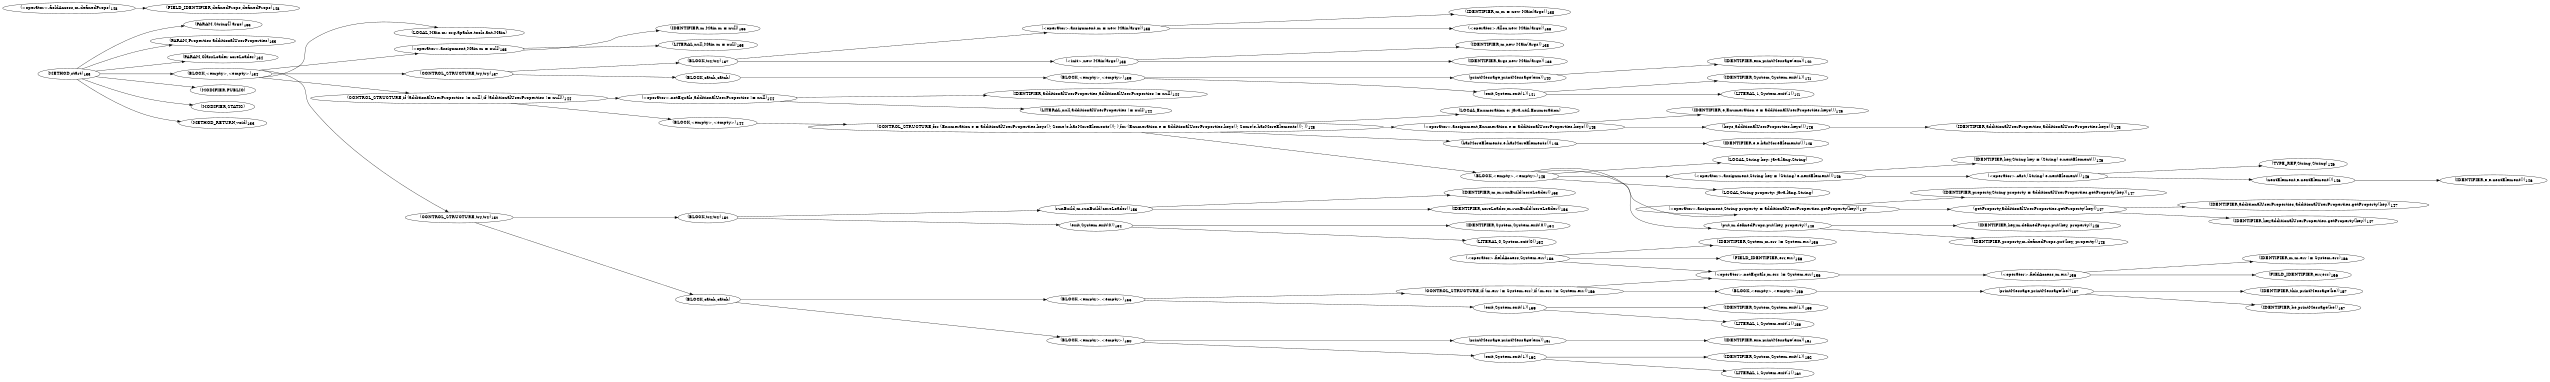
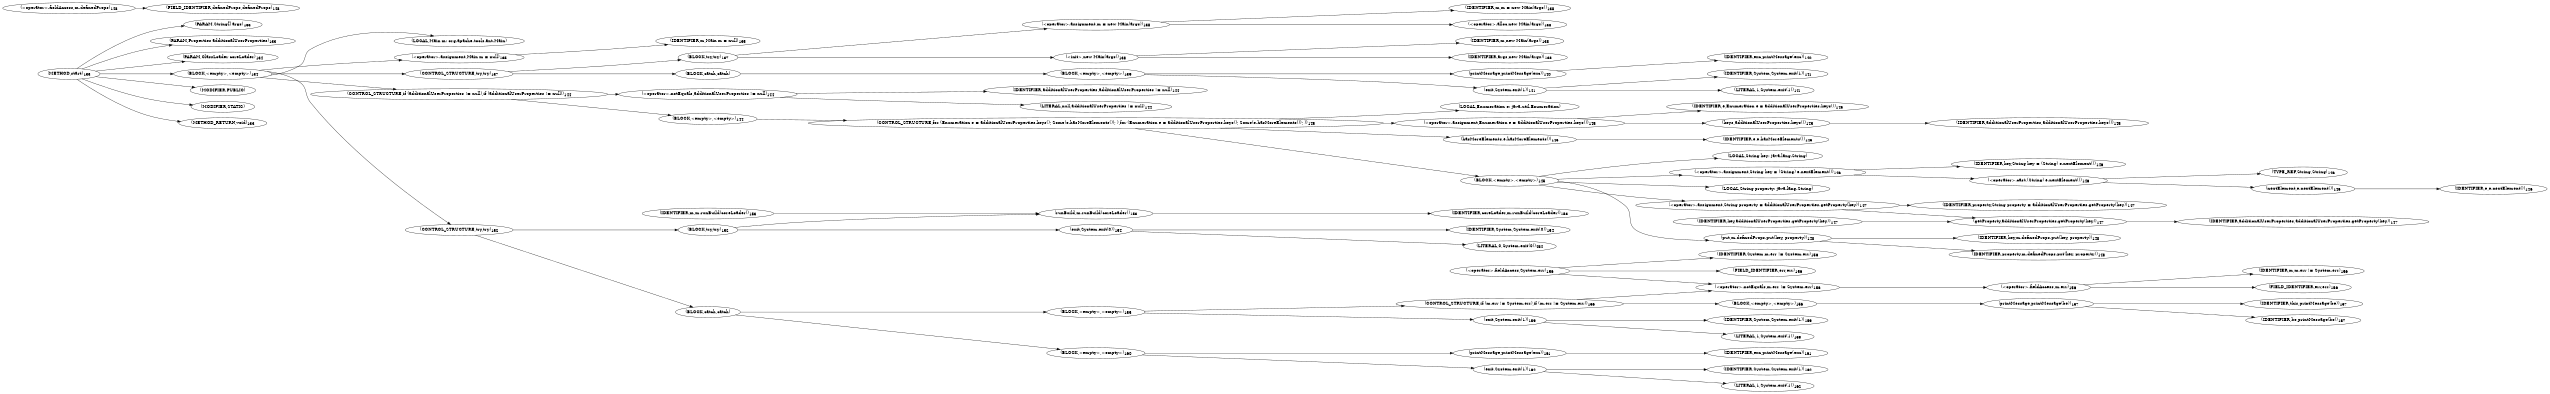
node "(LITERAL,null,Main m = null)": removed
edge "(runBuild,m.runBuild(coreLoader))" -> "(IDENTIFIER,m,m.runBuild(coreLoader))": reversed
edge "(getProperty,additionalUserProperties.getProperty(key))" -> "(IDENTIFIER,key,additionalUserProperties.getProperty(key))": reversed
node "(LITERAL,0,System.exit(0))": text "154" -> "454"
